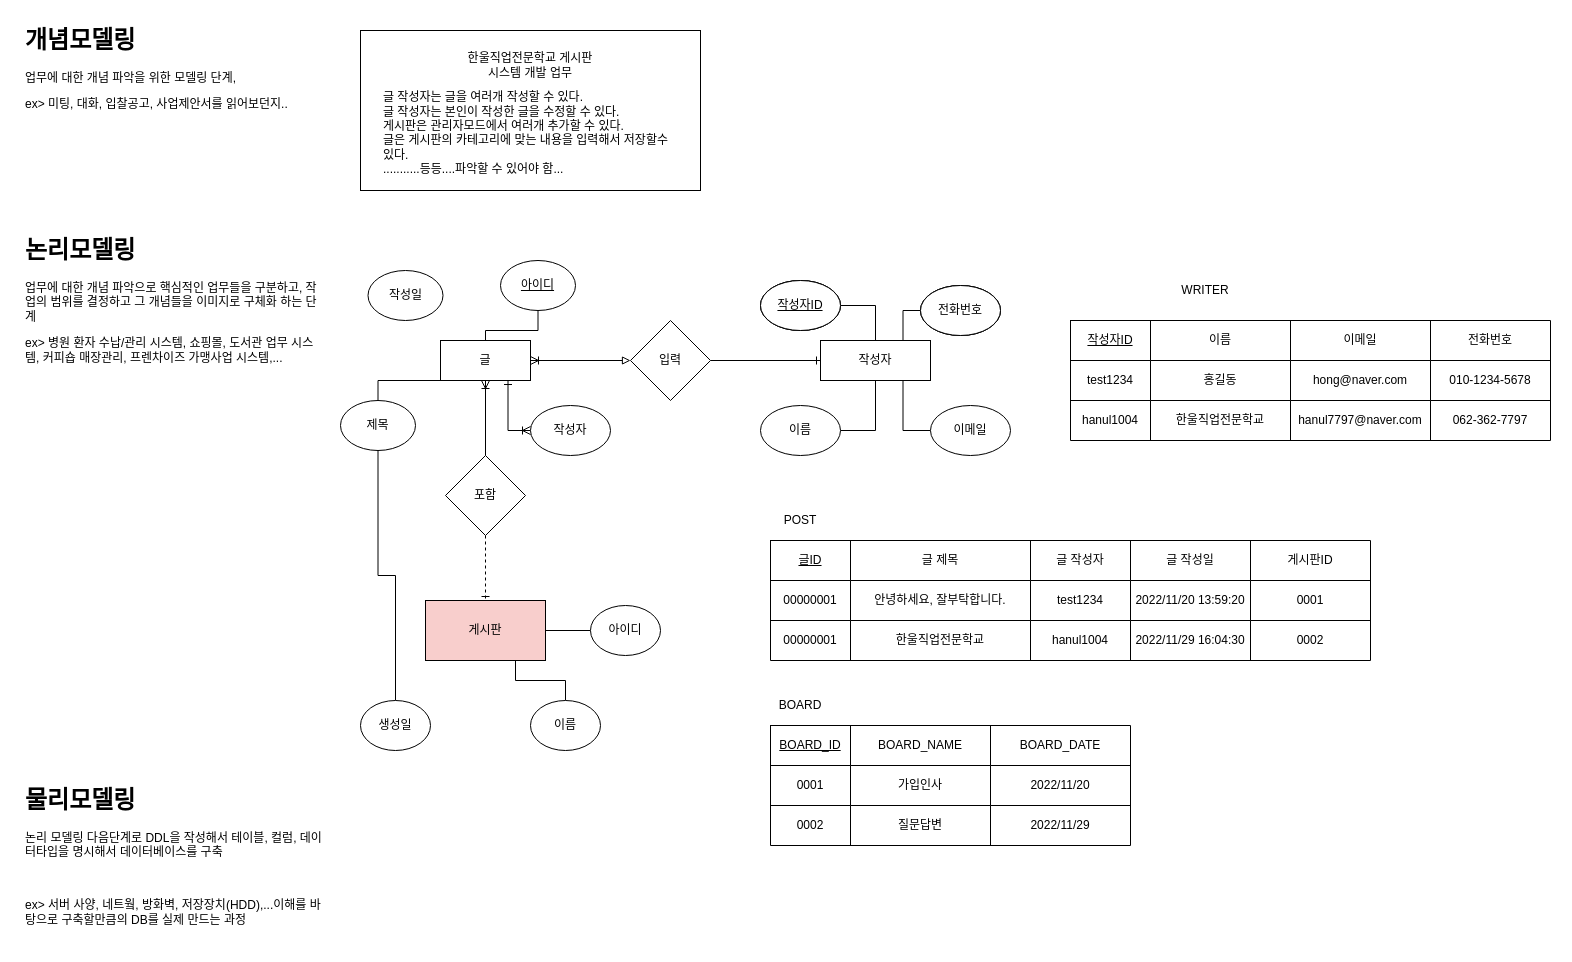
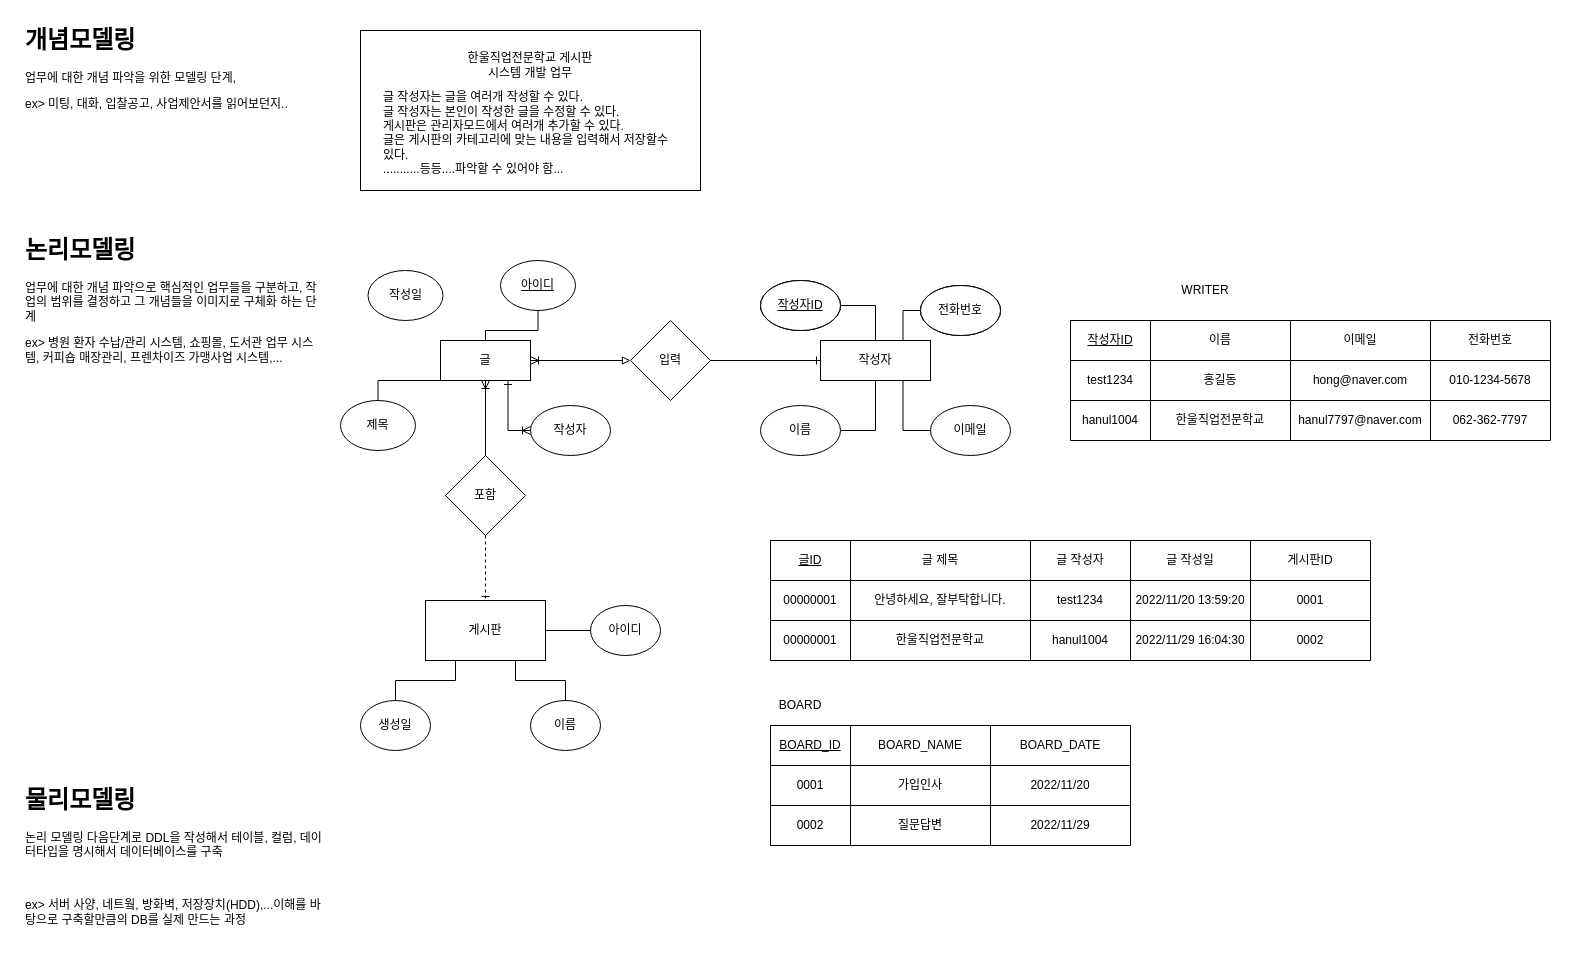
node "POST": removed
edge "제목" -- "생성일": now "게시판" -- "생성일"
node "게시판": fillcolor #f8cecc -> #ffffff
